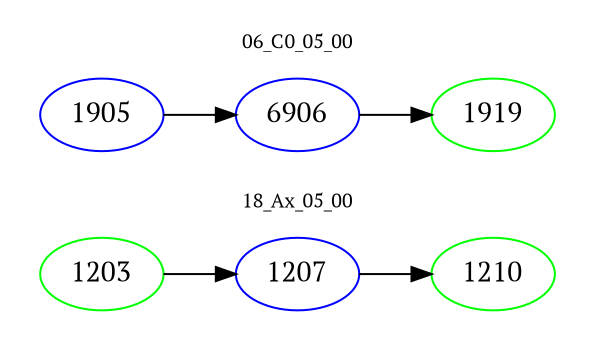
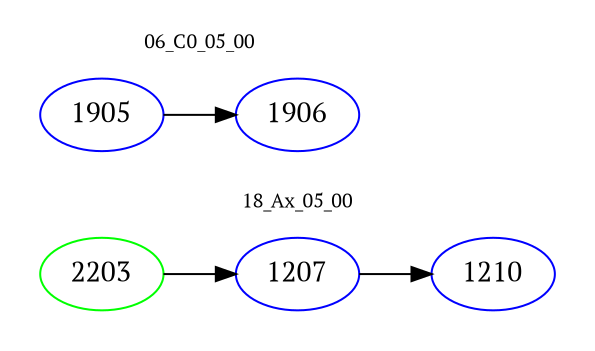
node "6906": label "6906" -> "1906"
node "1919": removed
node "1203": label "1203" -> "2203"
node "1210": color green -> blue
